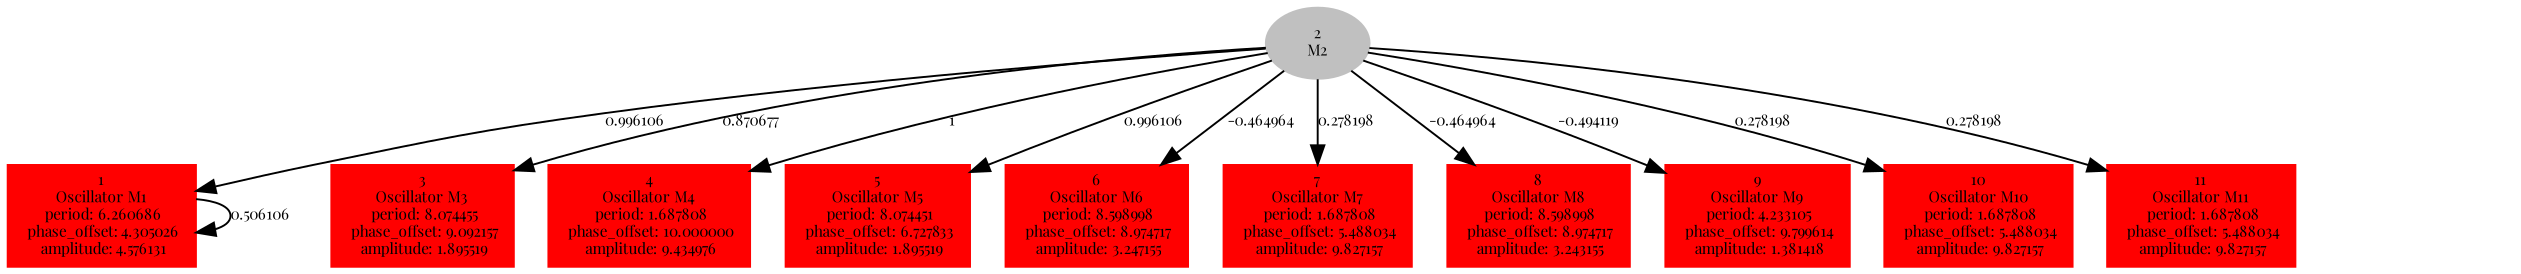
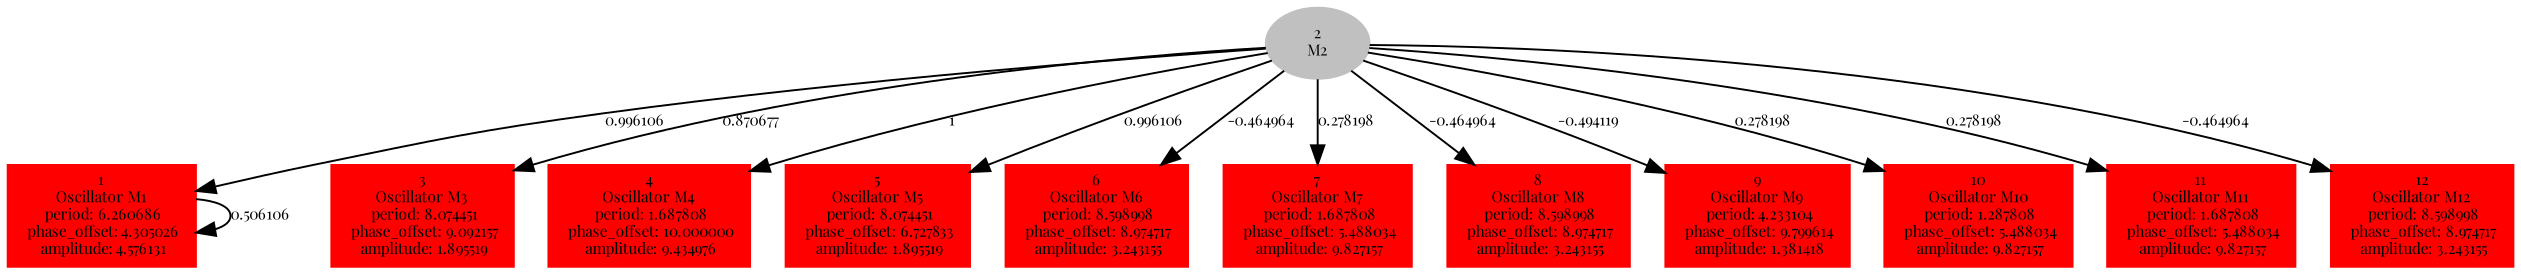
node "3": text "period: 8.074455" -> "period: 8.074451"
node "9": text "period: 4.233105" -> "period: 4.233104"
node "10": text "period: 1.687808" -> "period: 1.287808"
node "12": added
node "6": text "amplitude: 3.247155" -> "amplitude: 3.243155"
